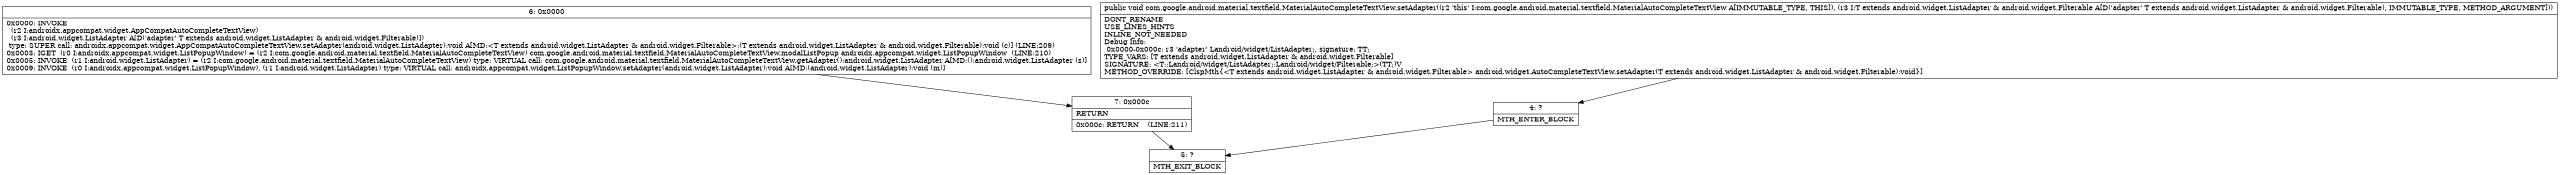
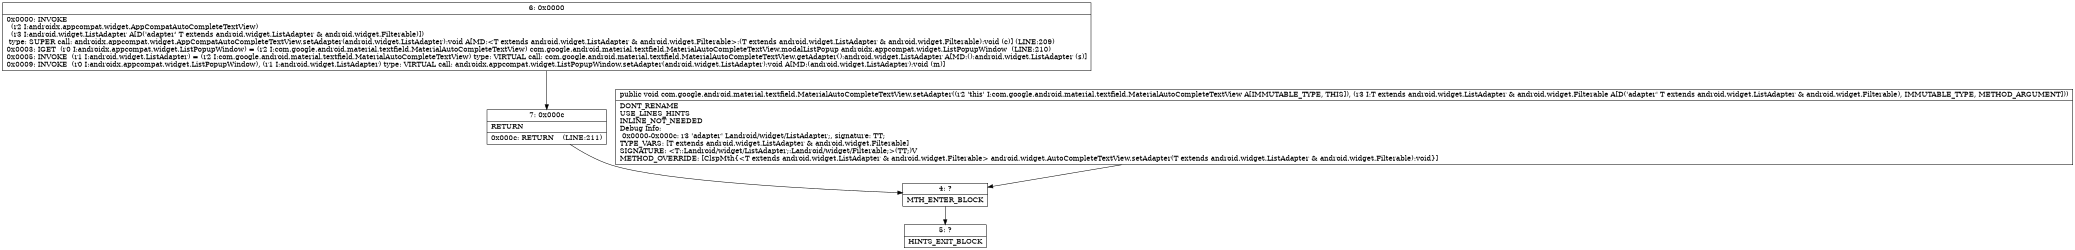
edge "7: 0x000c" -> "5: ?": now "7: 0x000c" -> "4: ?"
node "5: ?": text "MTH_EXIT_BLOCK" -> "HINTS_EXIT_BLOCK"
